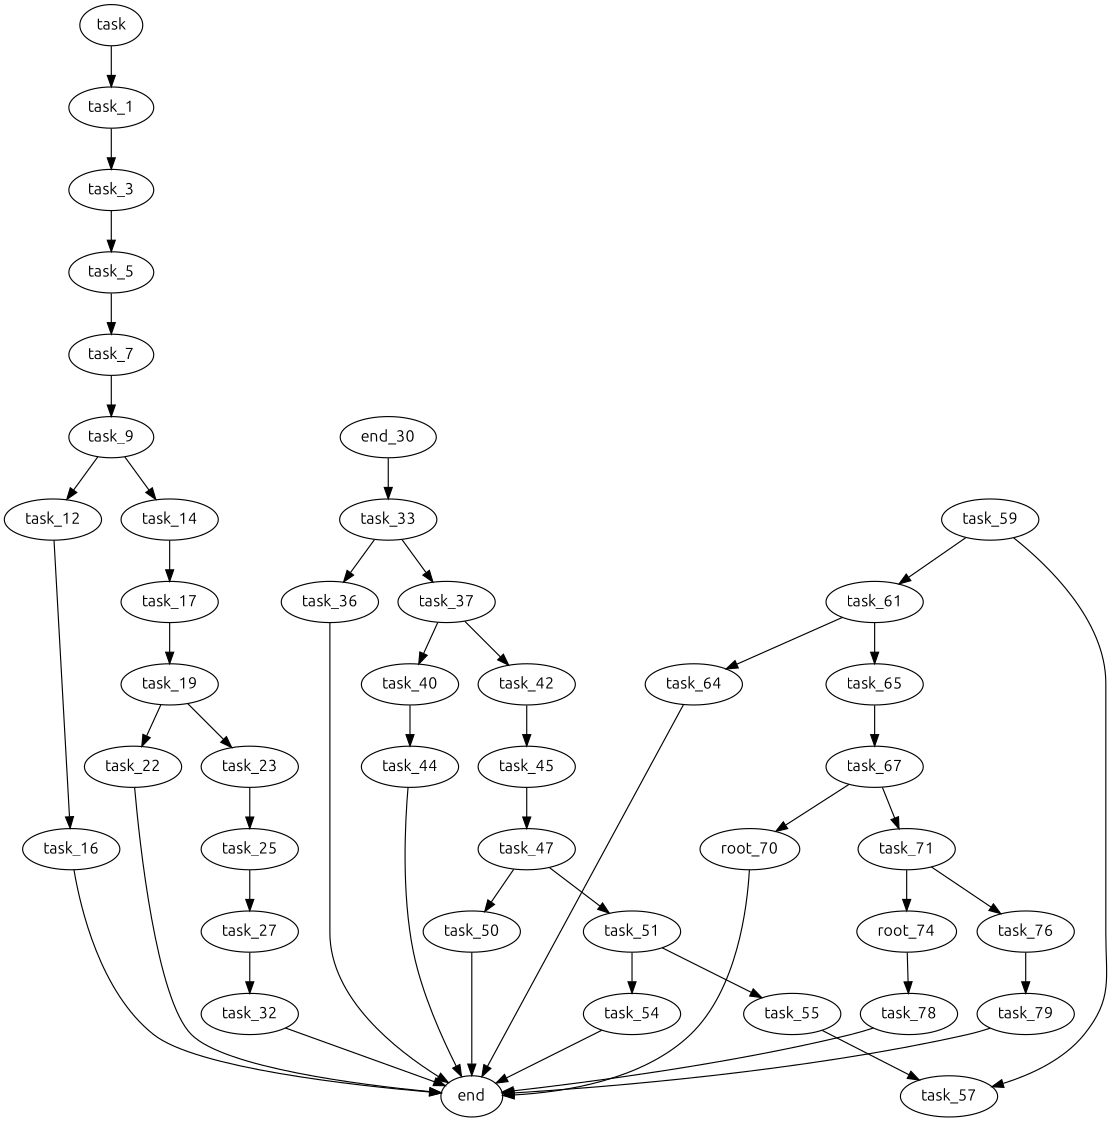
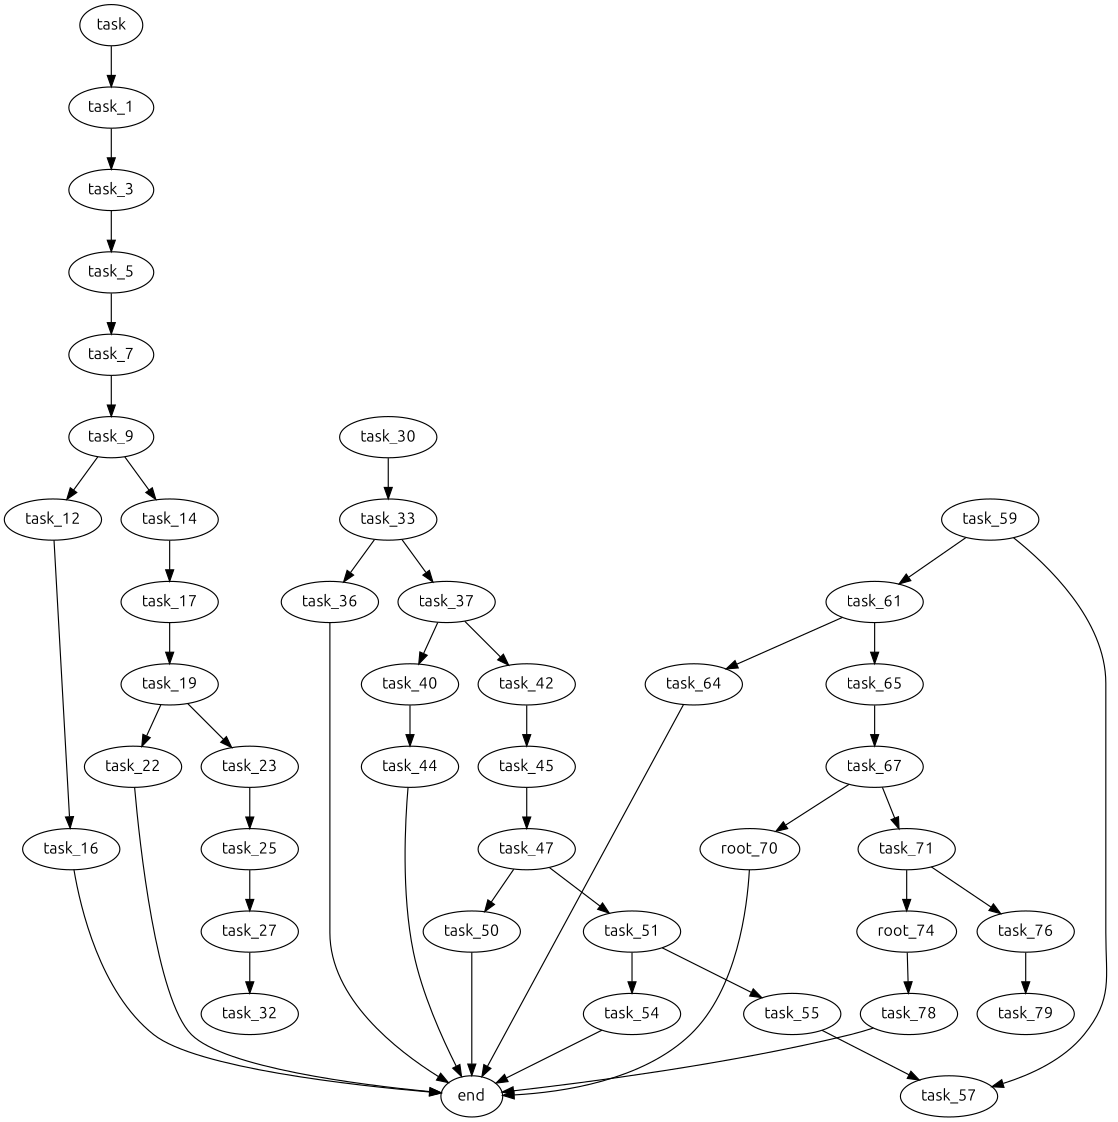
node "end_30": label "end_30" -> "task_30"
edge "task_32" -> "end": removed
edge "task_79" -> "end": removed
